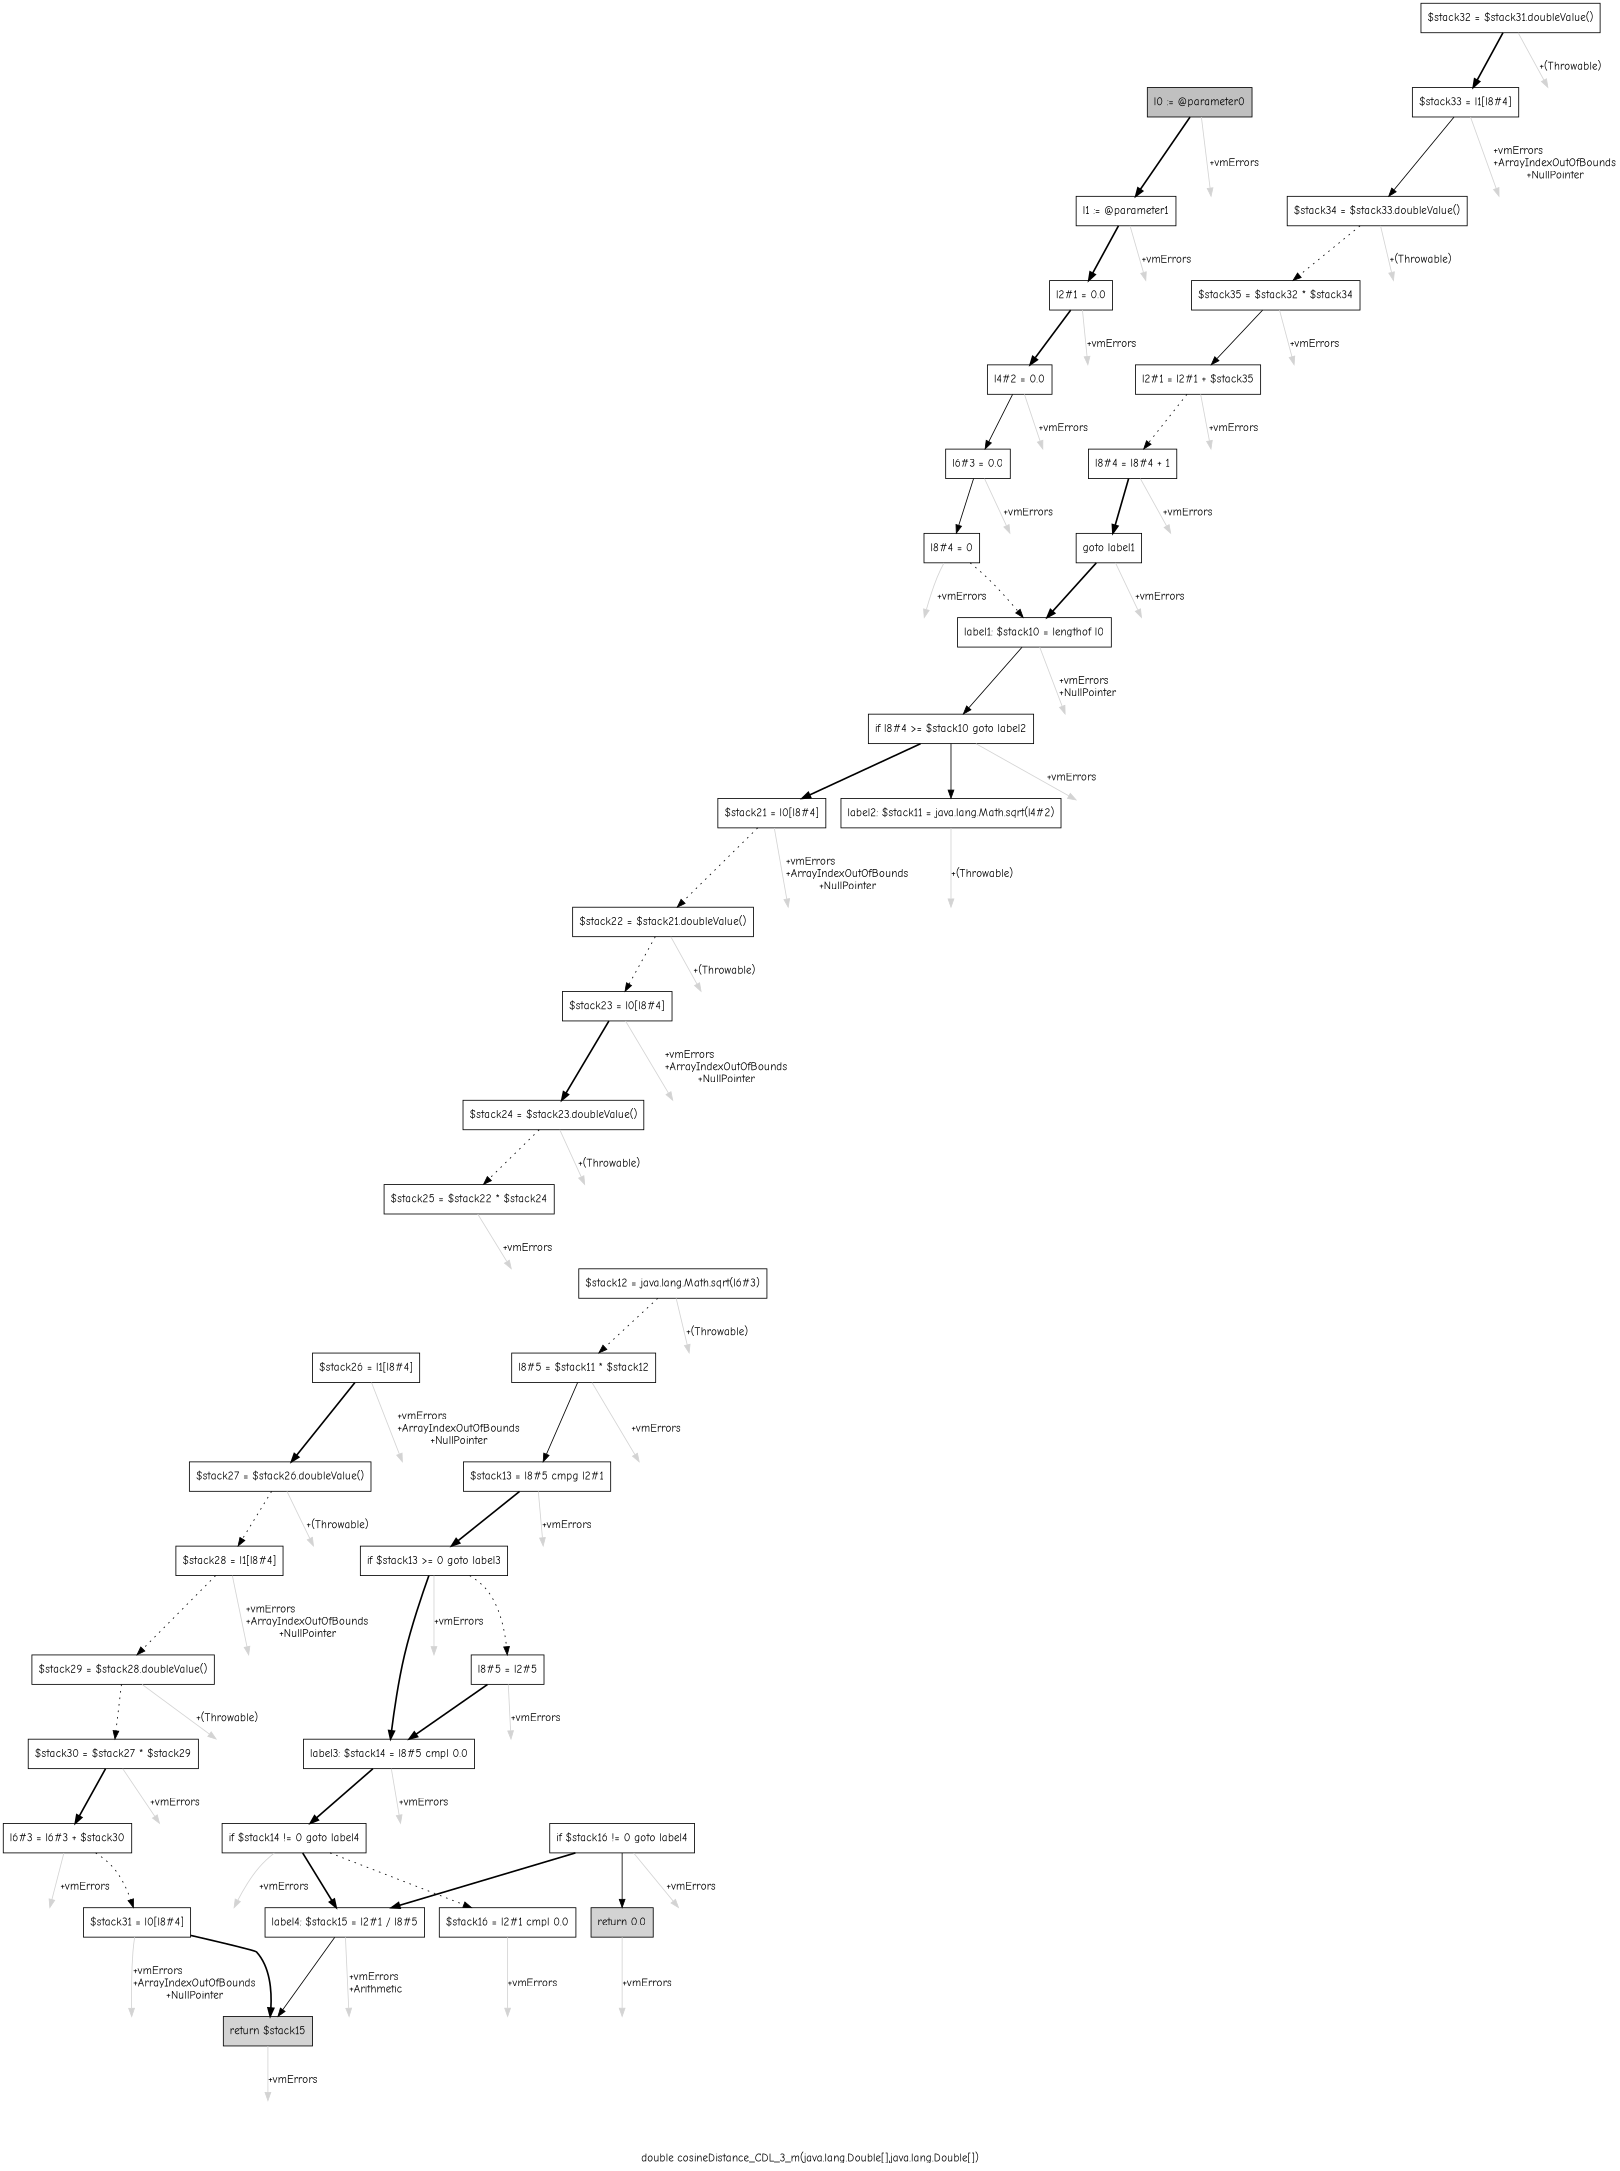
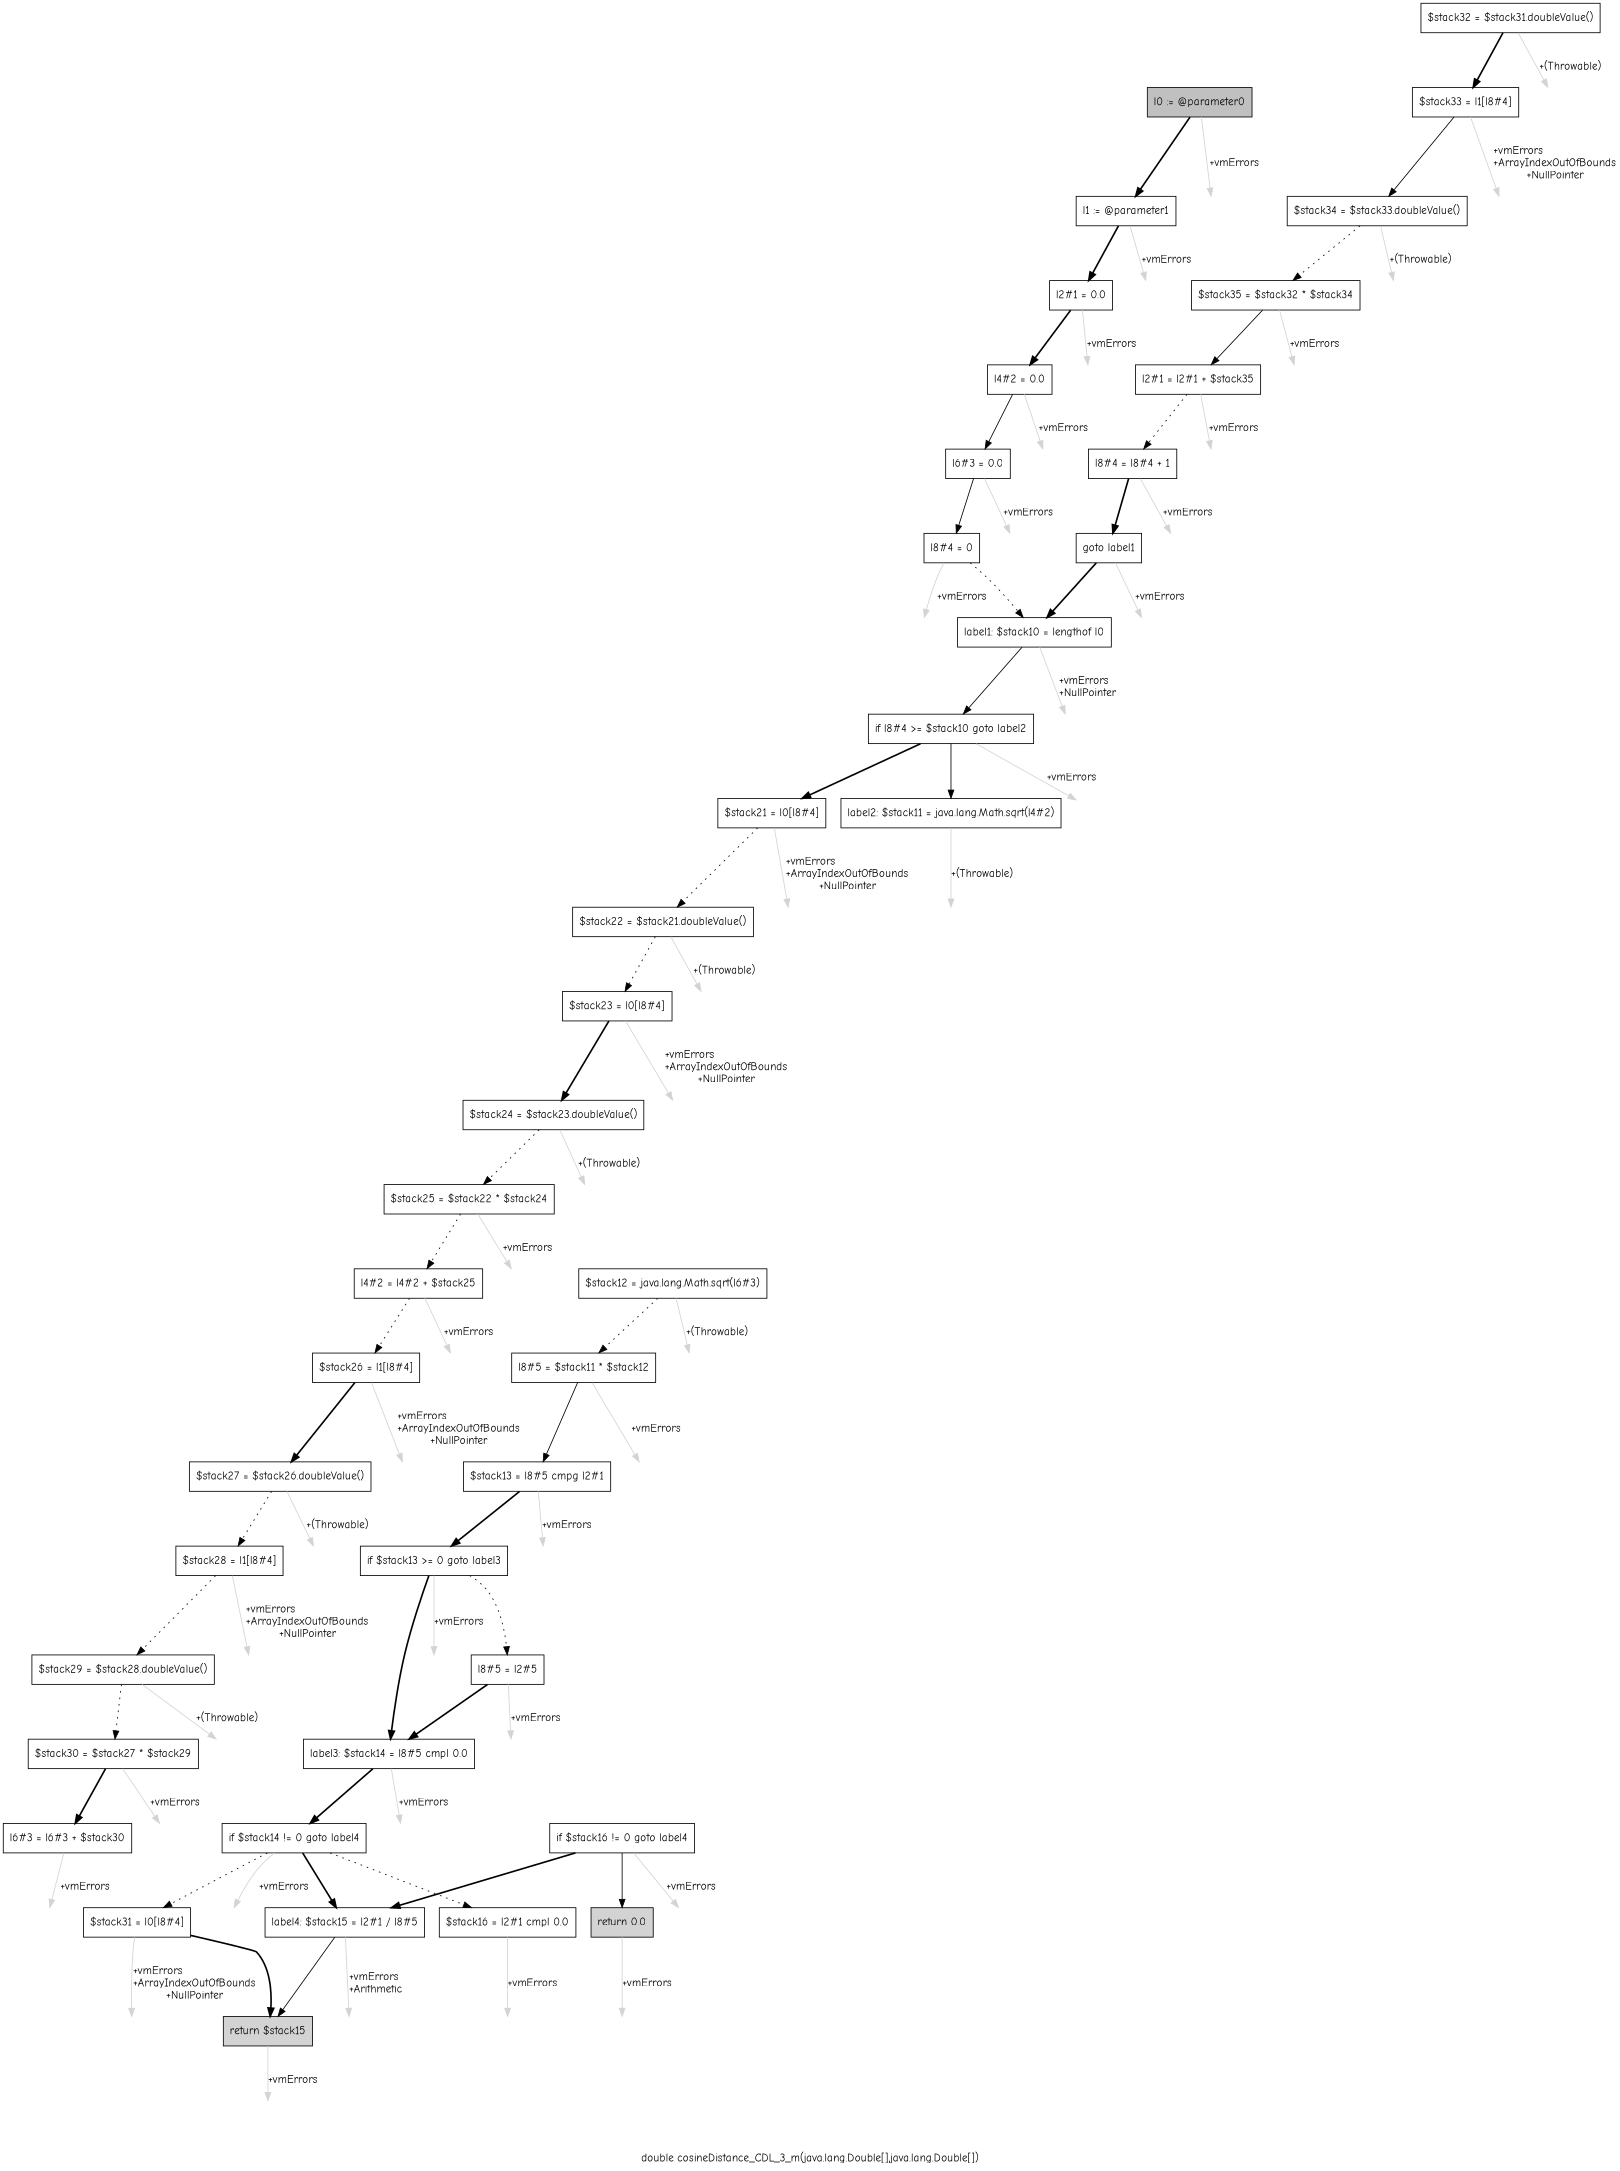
node "l4#2 = l4#2 + $stack25": added
edge "l6#3 = l6#3 + $stack30" -> "$stack31 = l0[l8#4]": now "if $stack14 != 0 goto label4" -> "$stack31 = l0[l8#4]"
